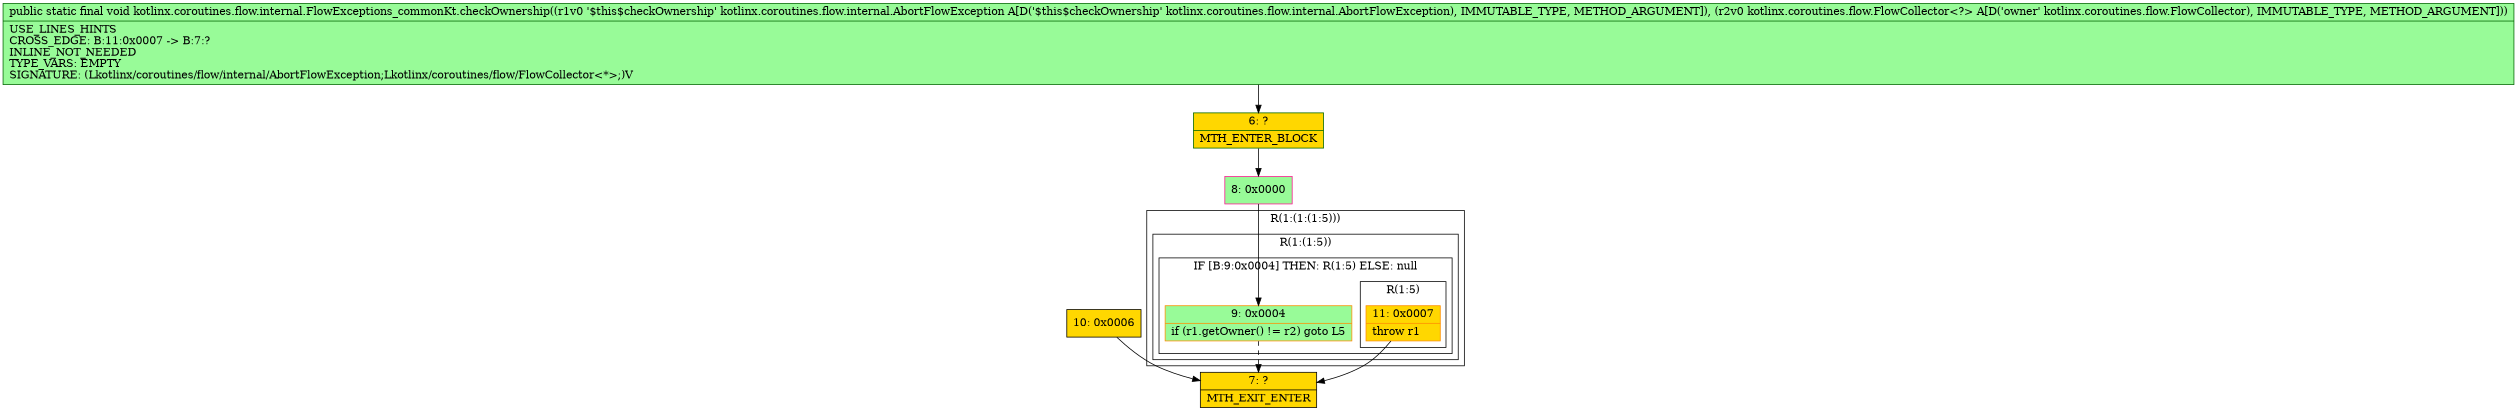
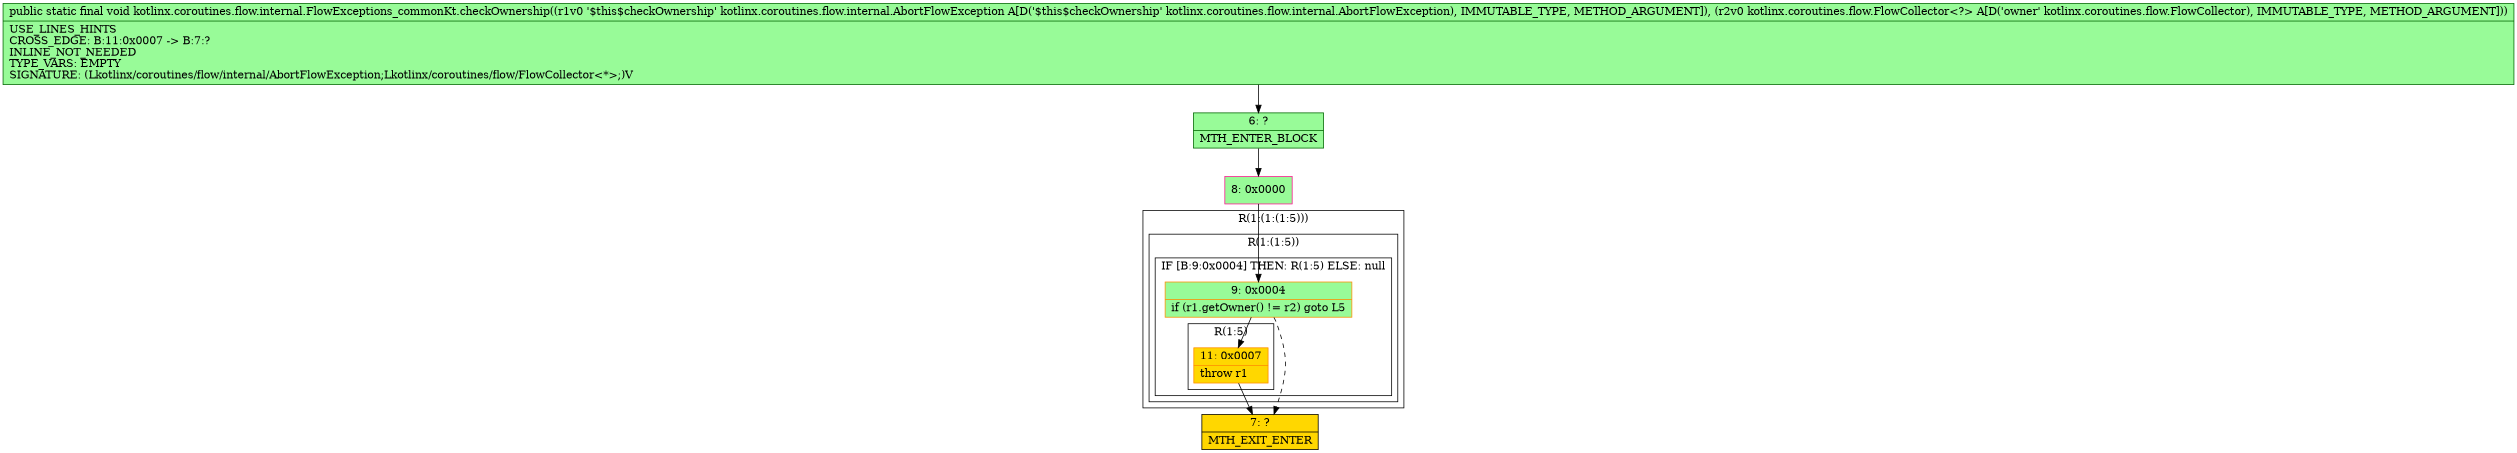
node "6: ?": fillcolor gold -> palegreen
node "10: 0x0006": removed
edge "9: 0x0004" -> "11: 0x0007": added
